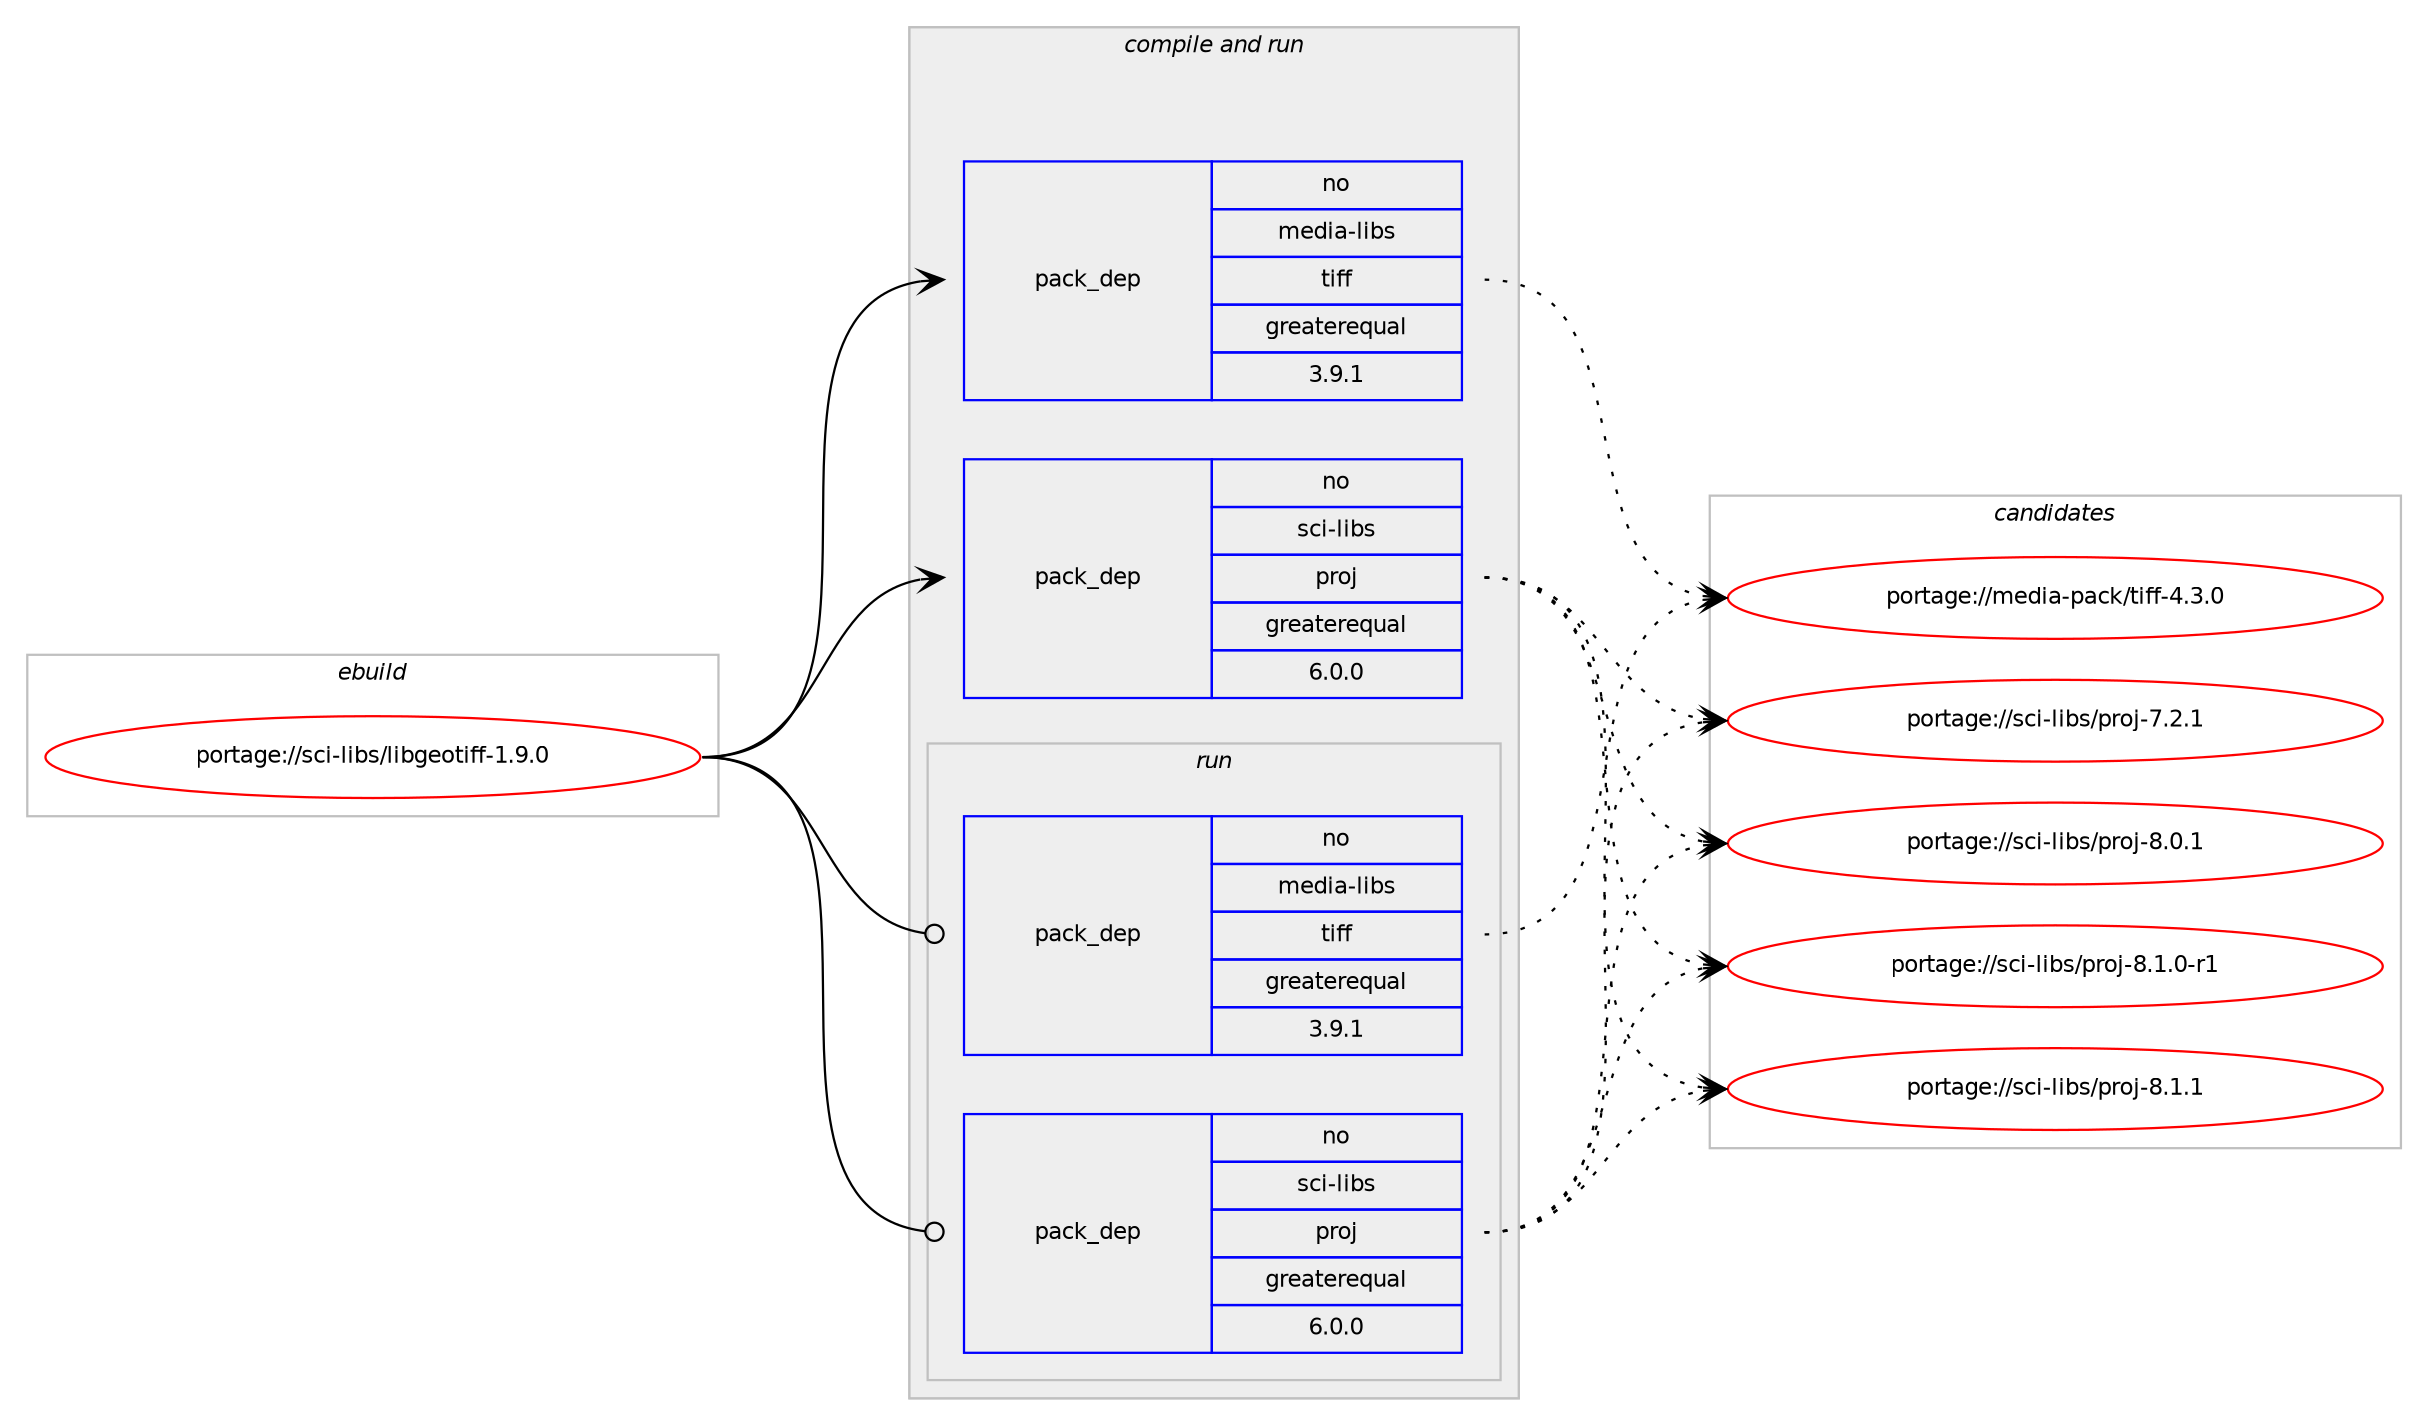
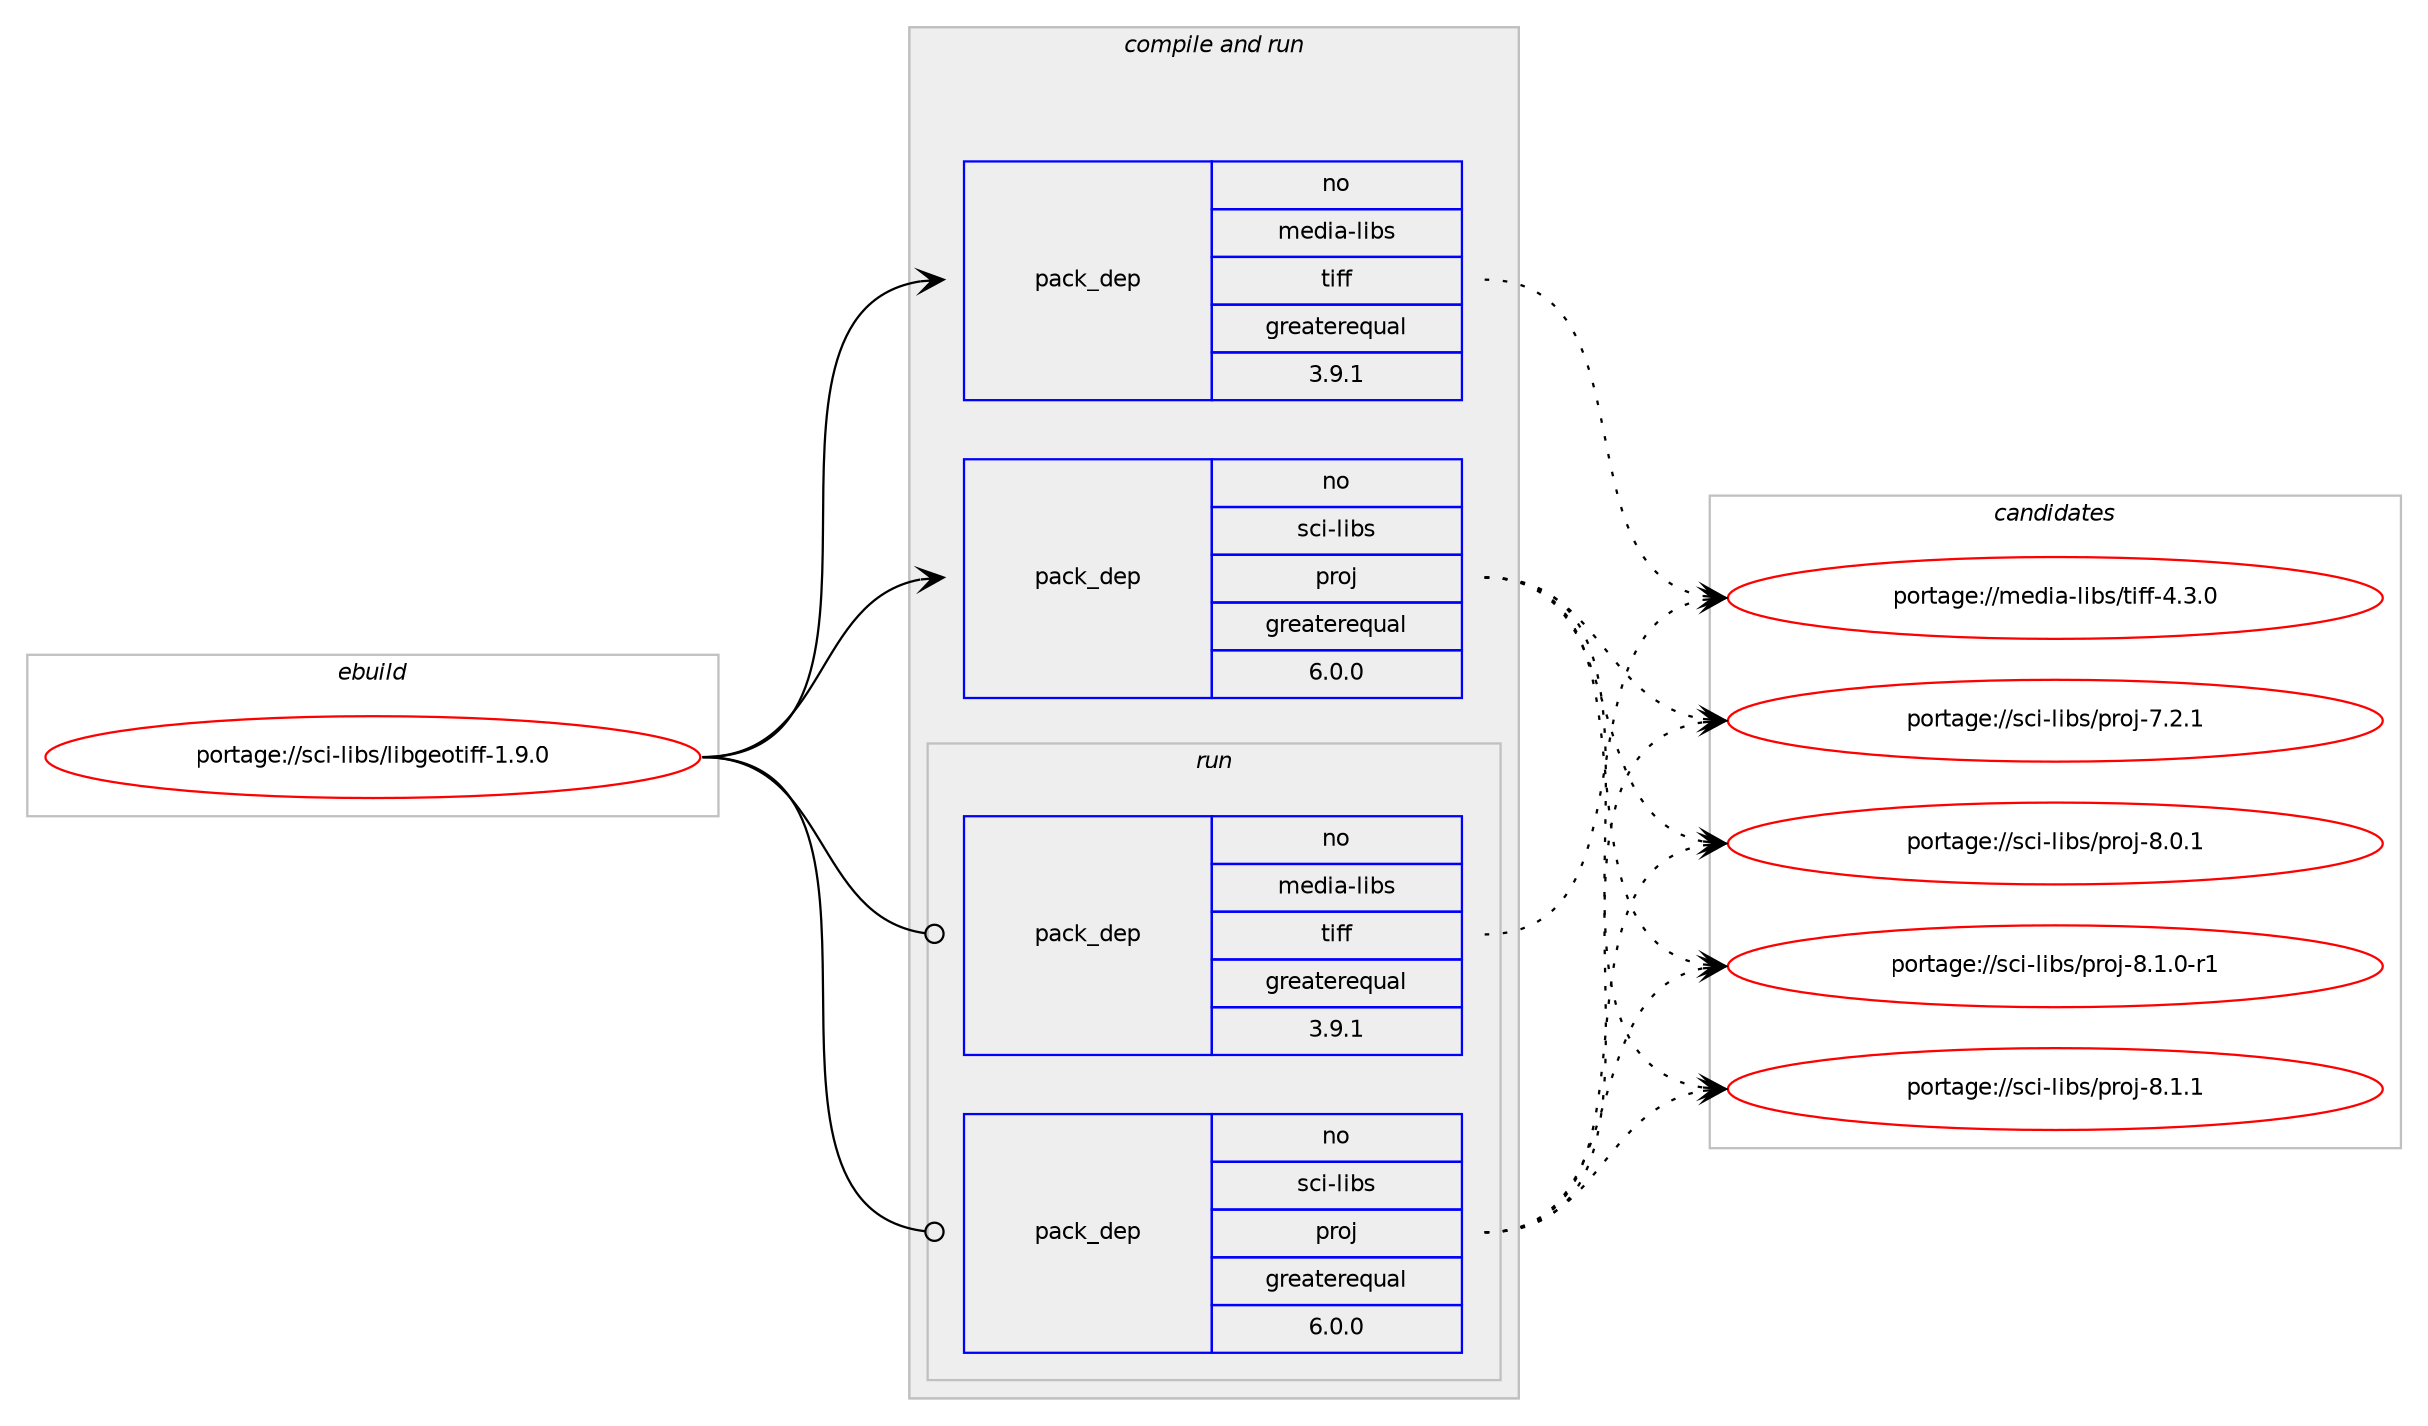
node "portage://media-pack/tiff-4.3.0": label "portage://media-pack/tiff-4.3.0" -> "portage://media-libs/tiff-4.3.0"
